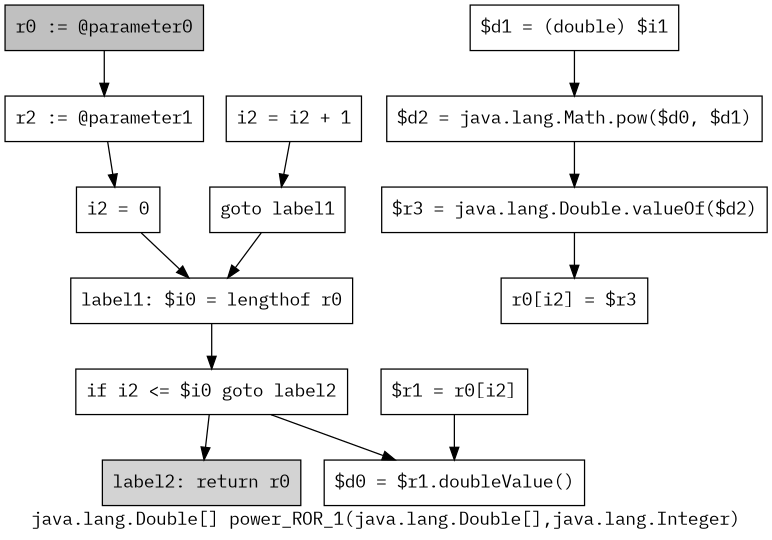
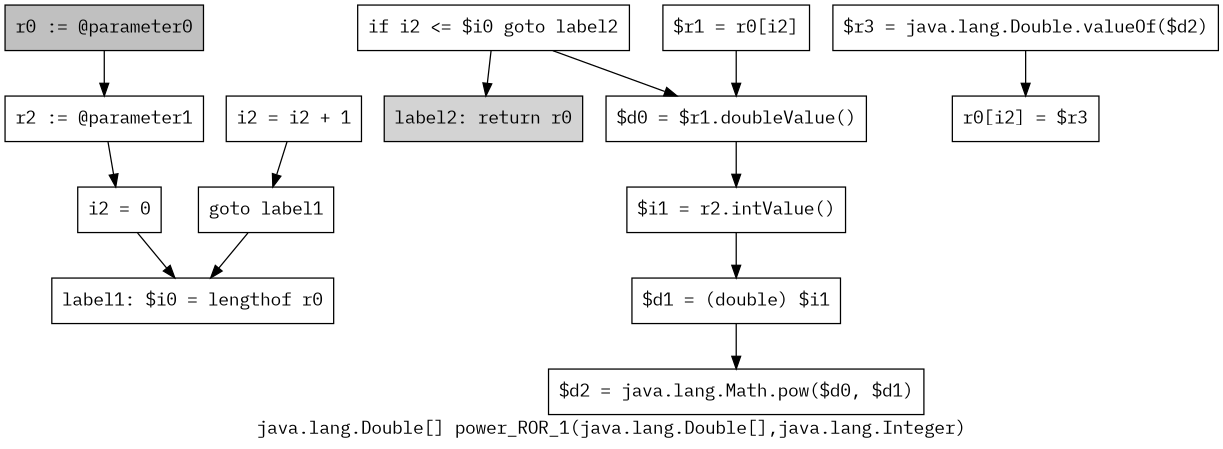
edge "$d2 = java.lang.Math.pow($d0, $d1)" -> "$r3 = java.lang.Double.valueOf($d2)": removed
node "$i1 = r2.intValue()": added
edge "label1: $i0 = lengthof r0" -> "if i2 <= $i0 goto label2": removed
